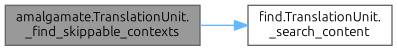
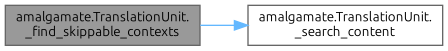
node "find.TranslationUnit. _search_content": label "find.TranslationUnit. _search_content" -> "amalgamate.TranslationUnit. _search_content"
